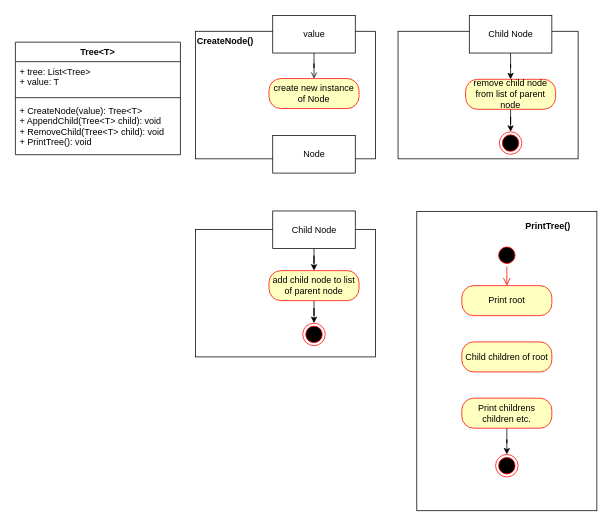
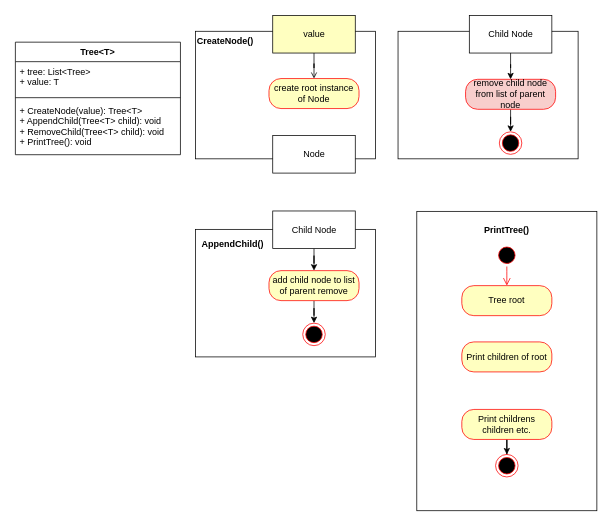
node "value": fillcolor #ffffff -> #ffffc0
node "create new instance of Node": label "create new instance of Node" -> "create root instance of Node"
node "remove child node from list of parent node": fillcolor #ffffc0 -> #f8cecc
node "PrintTree()": moved (548, 226) -> (507, 230)
node "AppendChild()": added
node "add child node to list of parent node": label "add child node to list of parent node" -> "add child node to list of parent remove"
node "Print root": label "Print root" -> "Tree root"
node "Child children of root": label "Child children of root" -> "Print children of root"
node "Print childrens children etc.": moved (507, 413) -> (507, 424)
